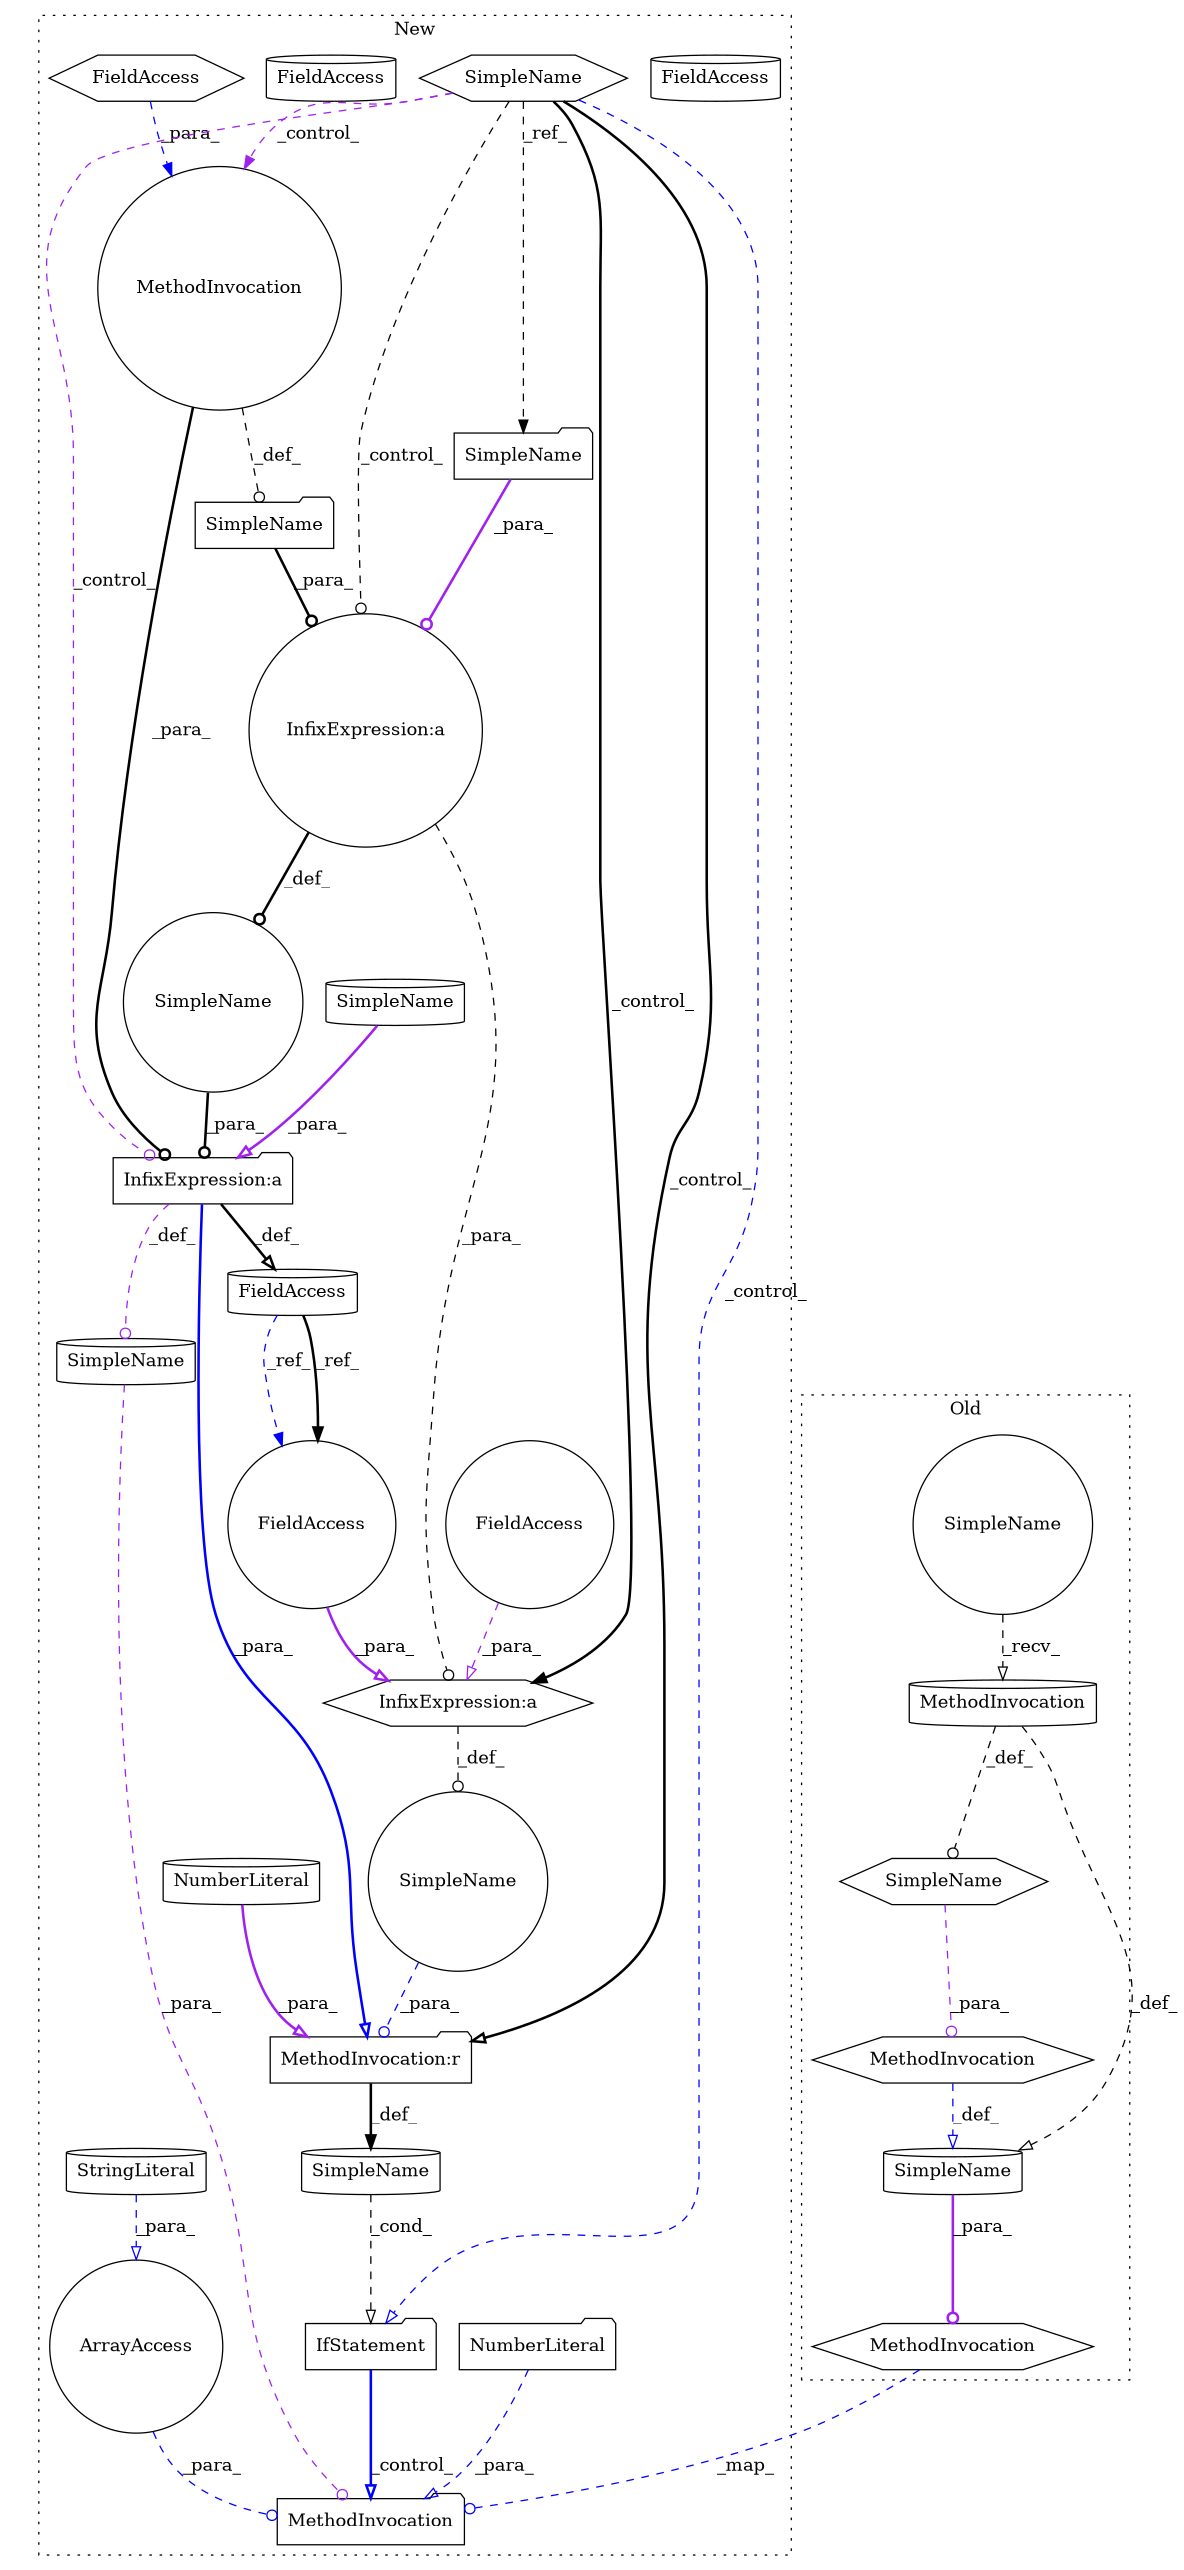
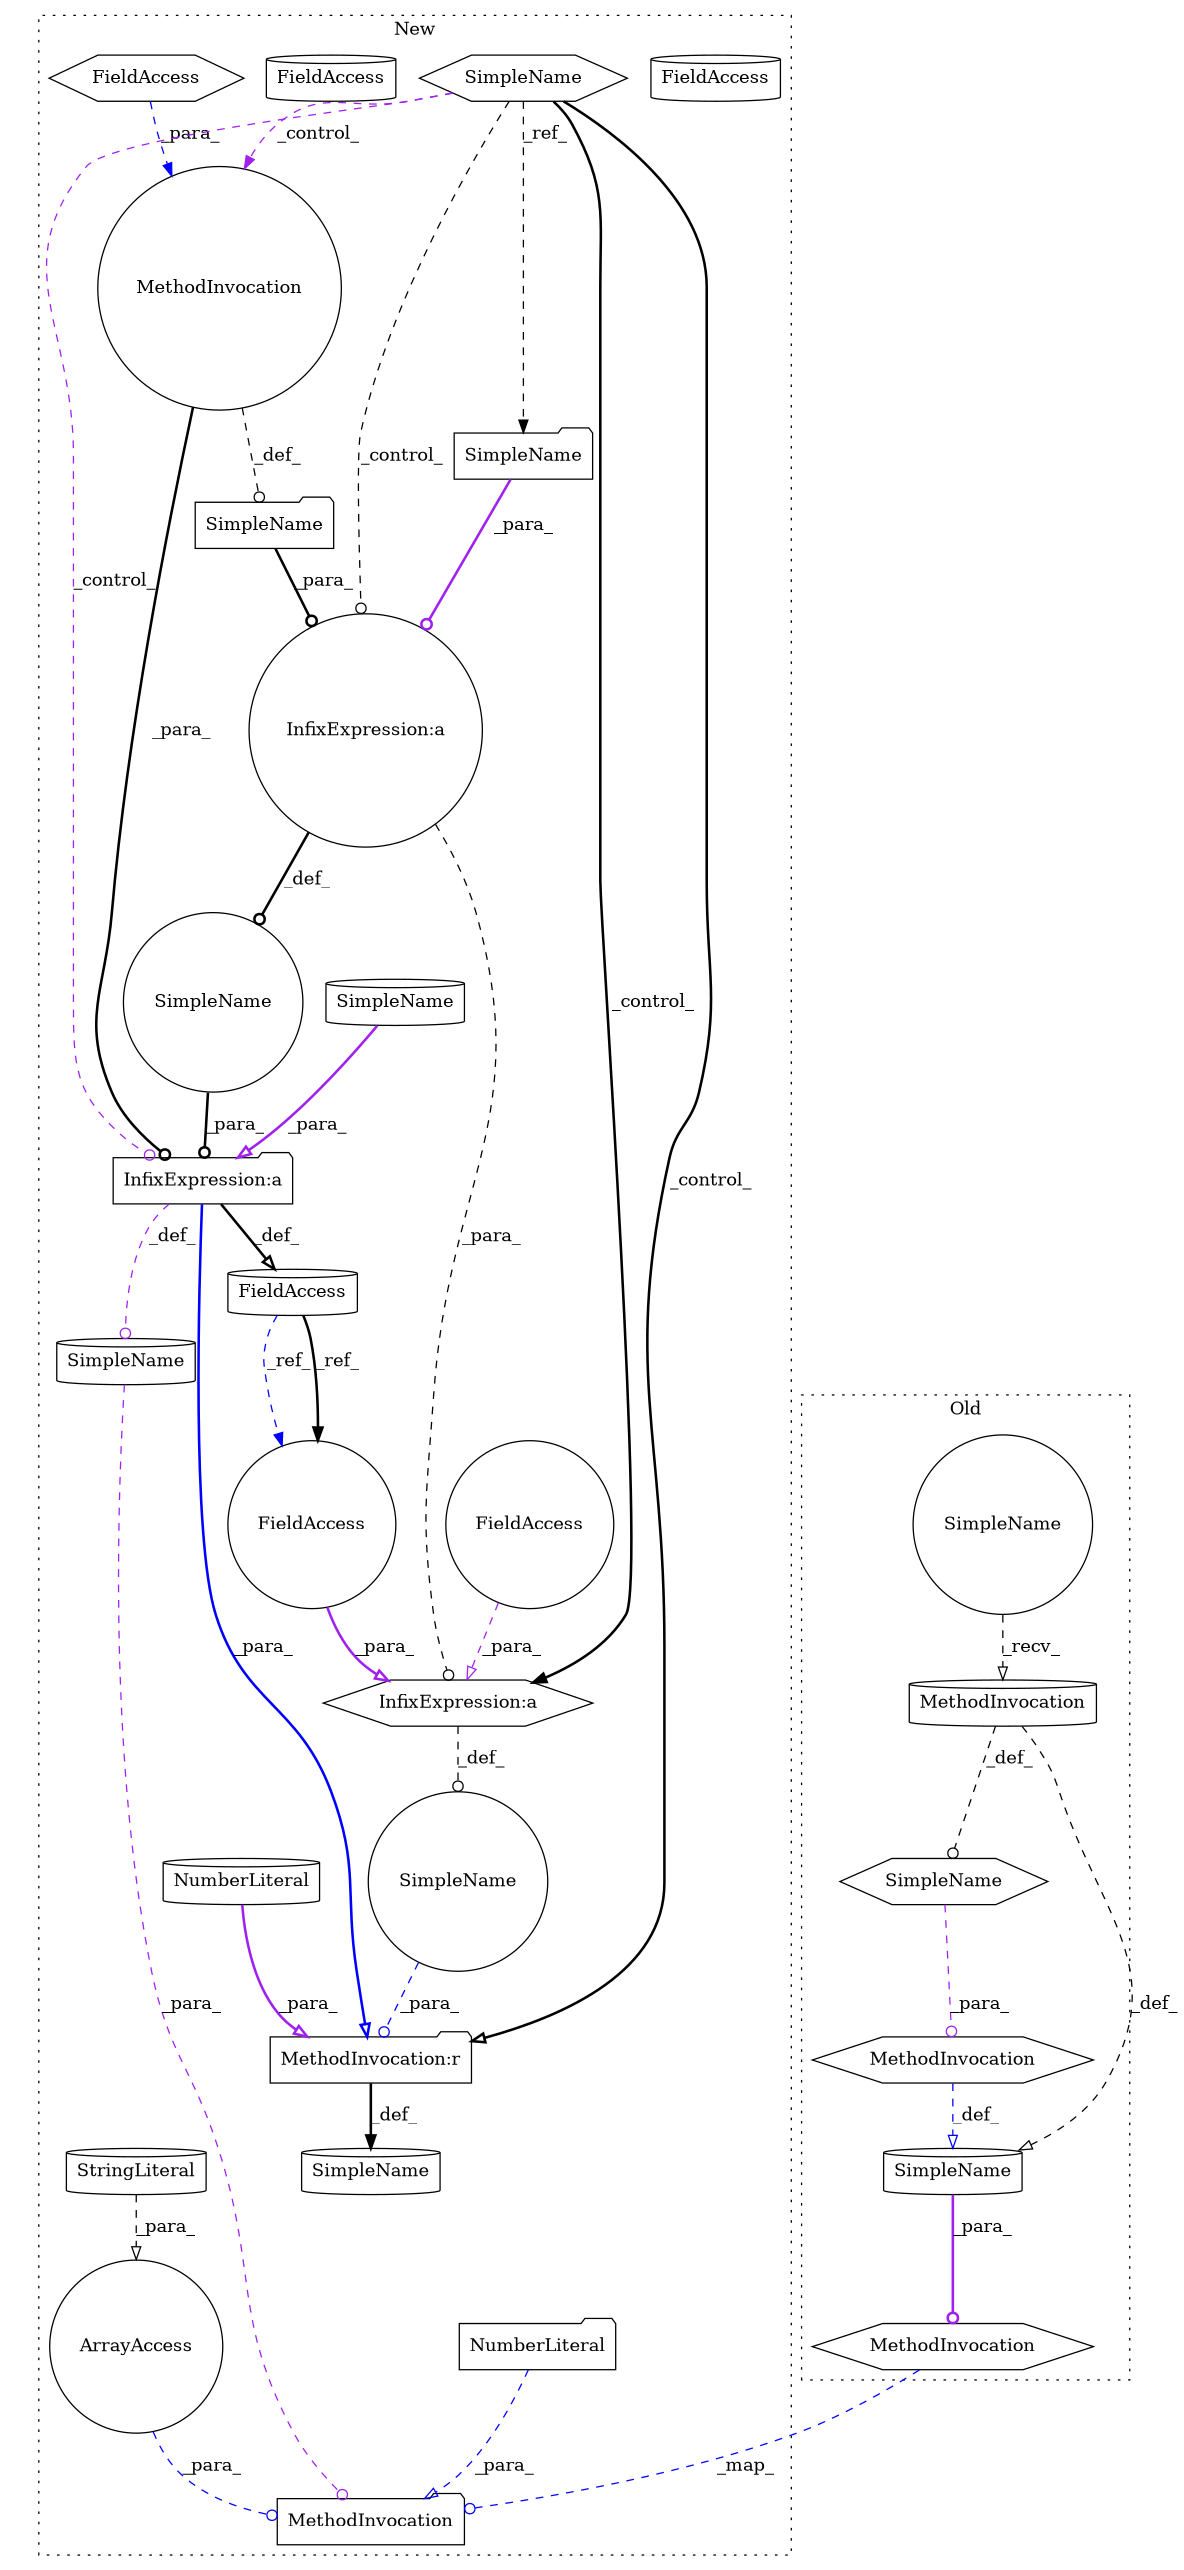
edge "StringLiteral" -> "ArrayAccess": color blue -> black
node "IfStatement": removed
